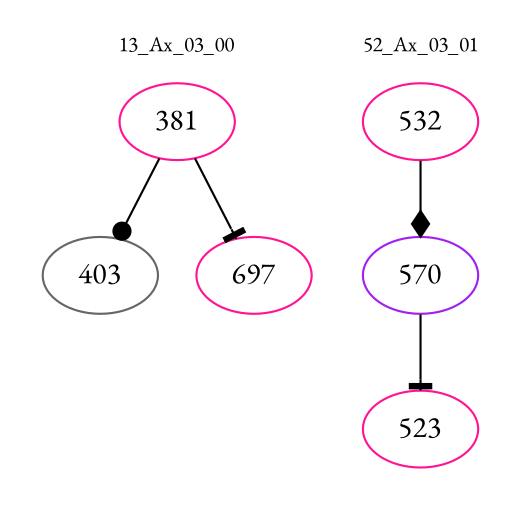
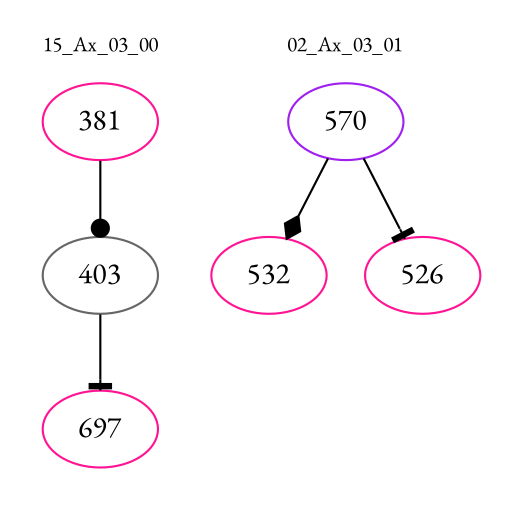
cluster "13_Ax_03_00": label "13_Ax_03_00" -> "15_Ax_03_00"
cluster "52_Ax_03_01": label "52_Ax_03_01" -> "02_Ax_03_01"
edge "532" -> "570": reversed
edge "381" -> "697": now "403" -> "697"
node "523": label "523" -> "526"
